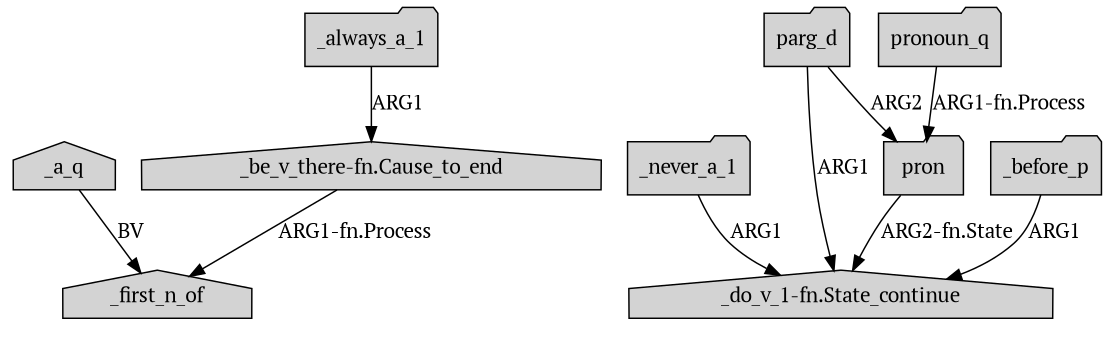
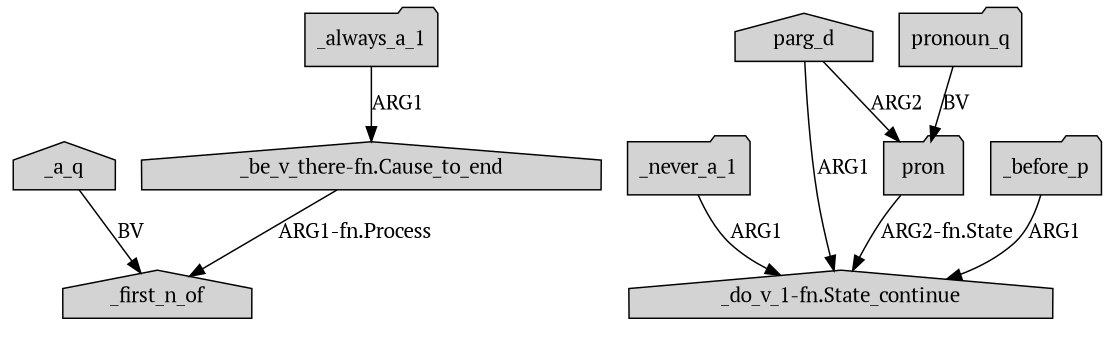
node "parg_d": shape folder -> house
edge "pronoun_q" -> "pron": label "ARG1-fn.Process" -> "BV"
